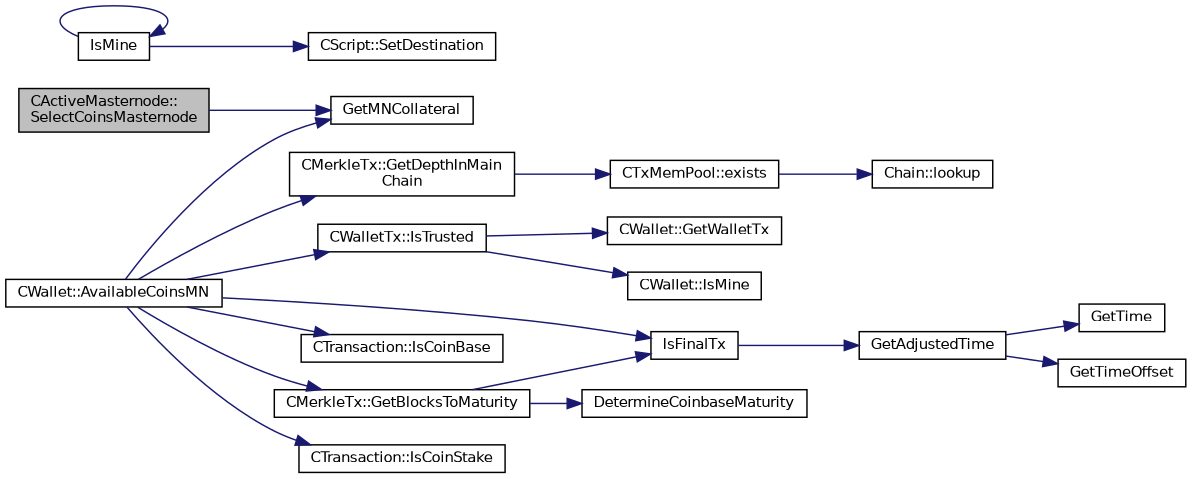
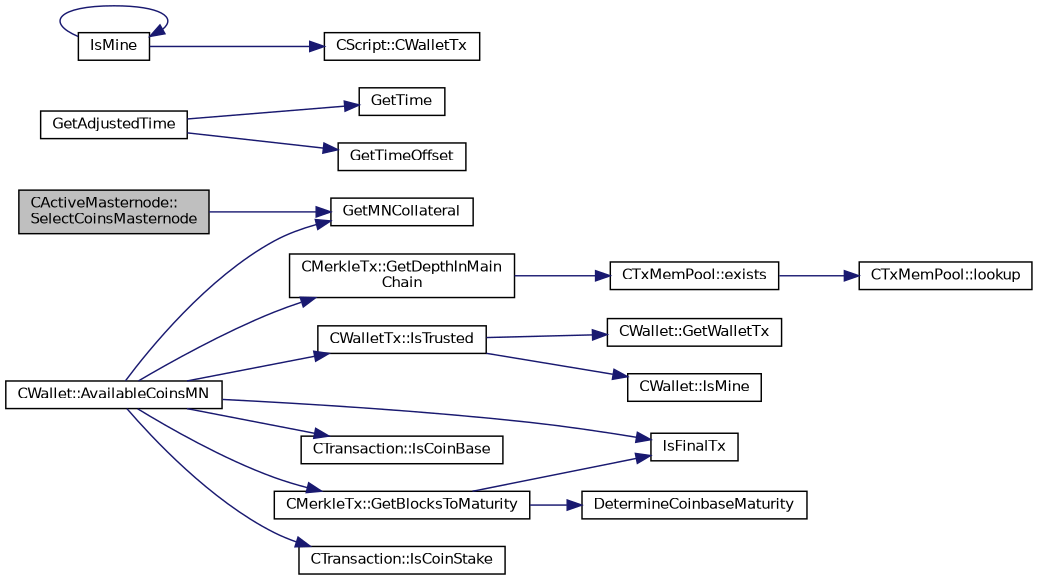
node "CScript::SetDestination": label "CScript::SetDestination" -> "CScript::CWalletTx"
node "Chain::lookup": label "Chain::lookup" -> "CTxMemPool::lookup"
edge "IsFinalTx" -> "GetAdjustedTime": removed
